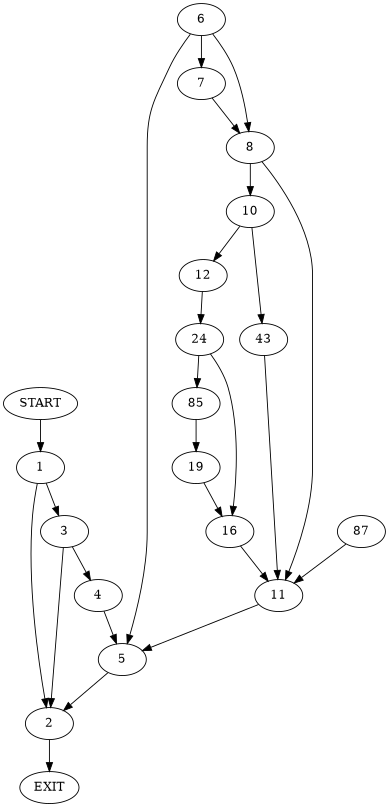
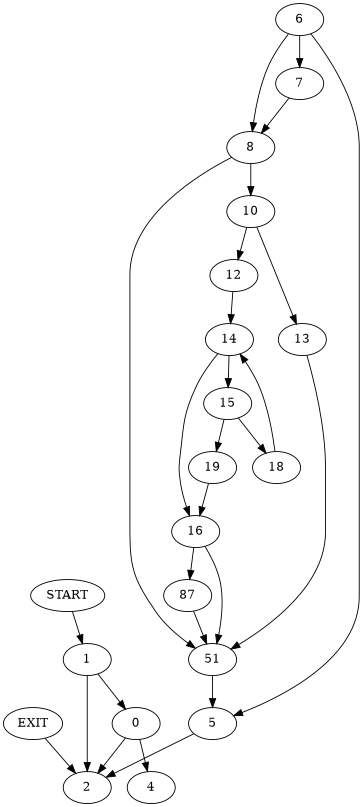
node "24": label "24" -> "14"
node "43": label "43" -> "13"
node "85": label "85" -> "15"
node "18": added
node "3": label "3" -> "0"
edge "16" -> "87": added
node "11": label "11" -> "51"
edge "4" -> "5": removed
edge "2" -> "EXIT": reversed
